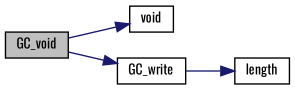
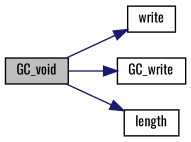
node "void": label "void" -> "write"
edge "GC_write" -> "length": now "GC_void" -> "length"
